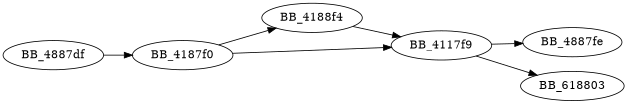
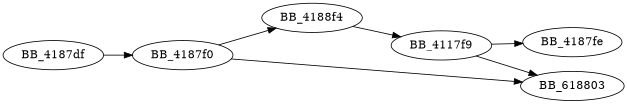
node "BB_4887fe": label "BB_4887fe" -> "BB_4187fe"
edge "BB_4187f0" -> "BB_4117f9": now "BB_4187f0" -> "BB_618803"
node "BB_4887df": label "BB_4887df" -> "BB_4187df"
